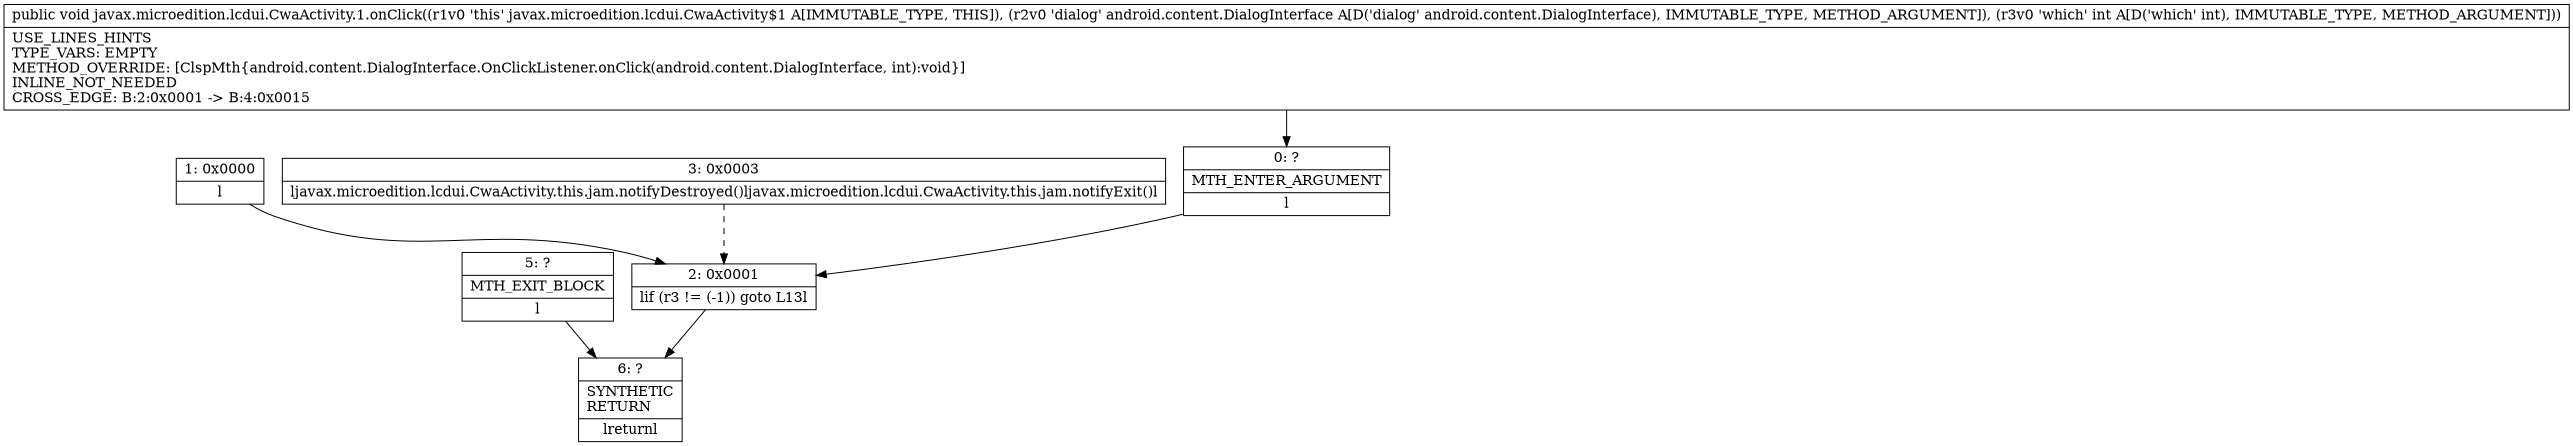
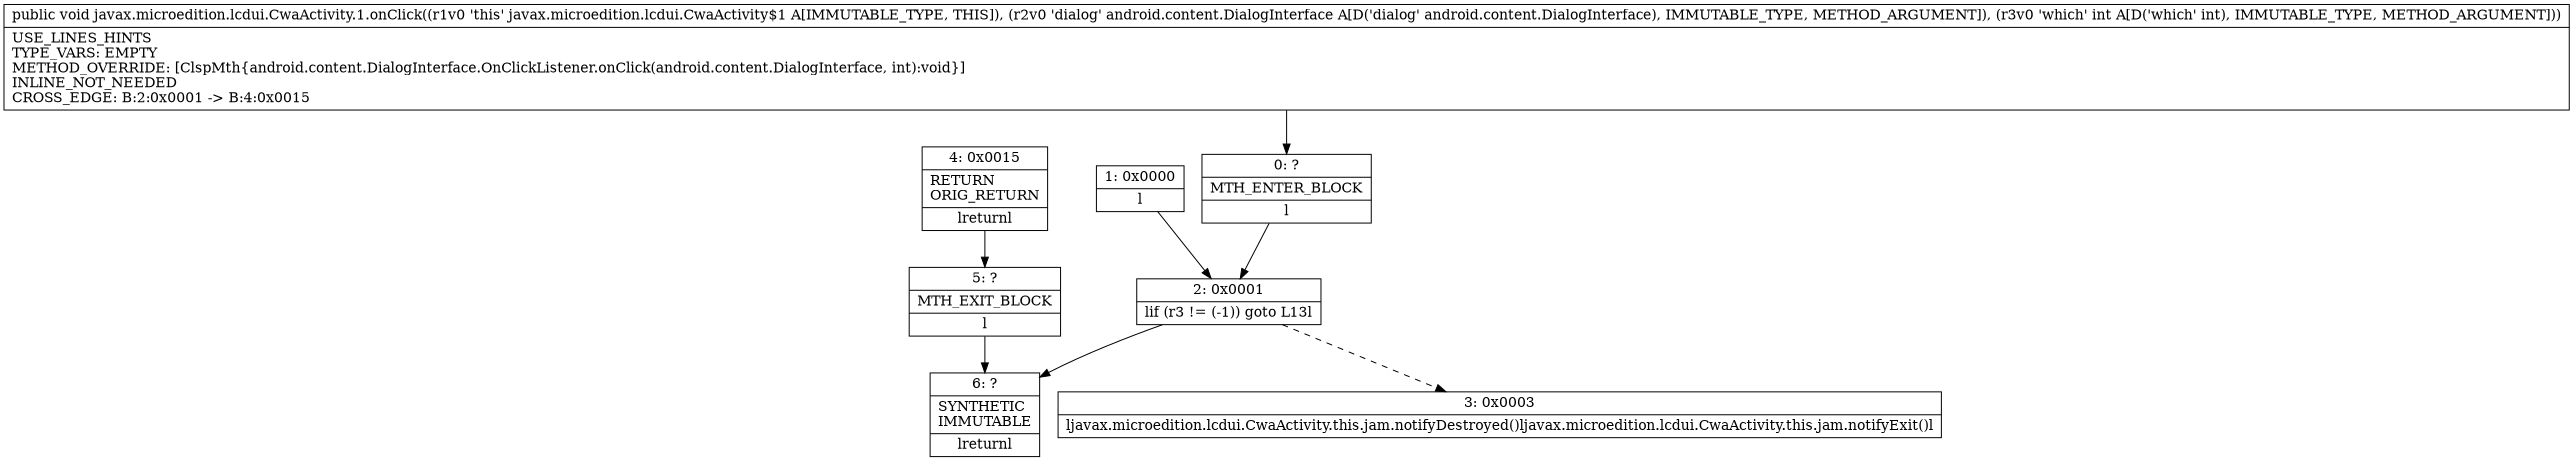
node "0: ?": text "MTH_ENTER_ARGUMENT" -> "MTH_ENTER_BLOCK"
node "4: 0x0015": added
edge "3: 0x0003" -> "2: 0x0001": reversed
node "6: ?": text "RETURN" -> "IMMUTABLE"
